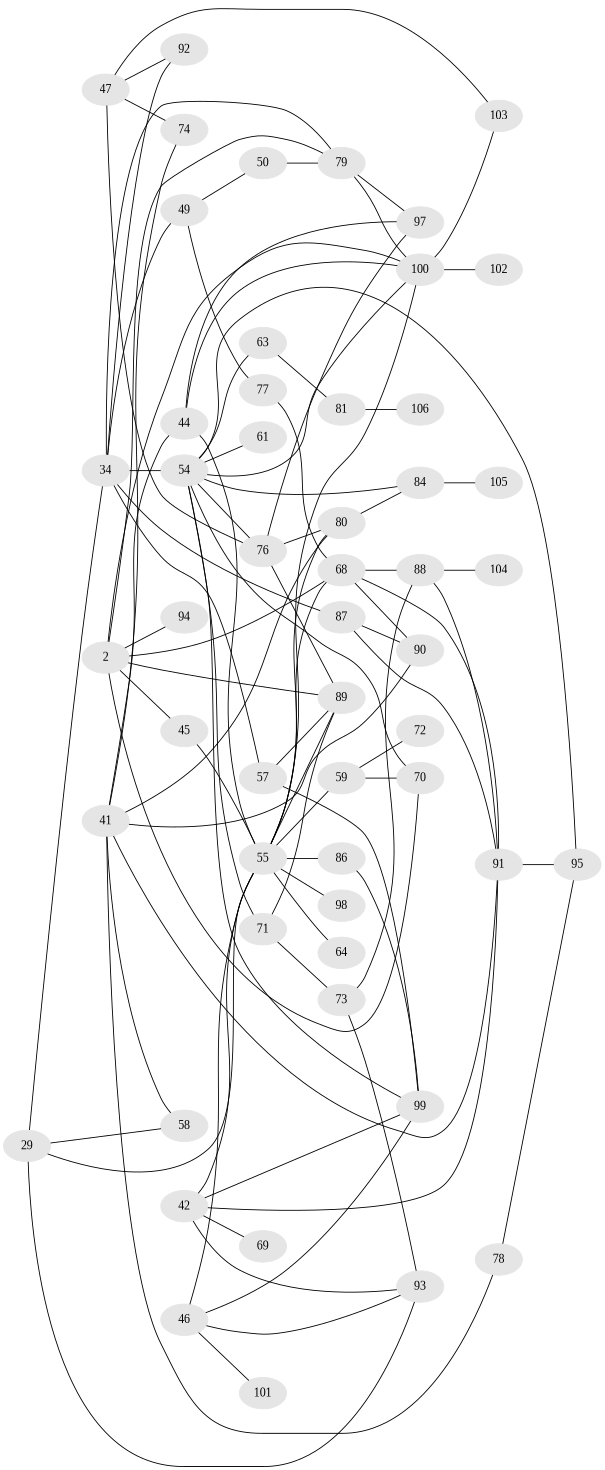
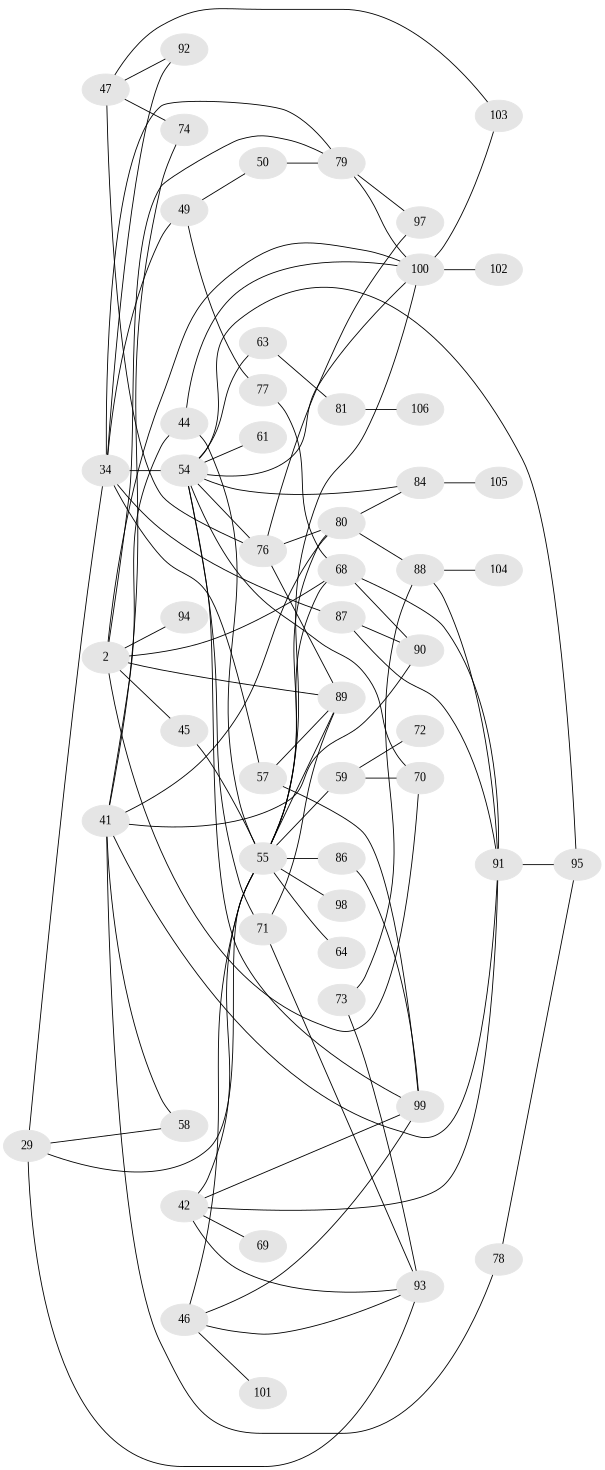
edge "97" -- "44": removed
edge "68" -- "88": now "80" -- "88"
edge "71" -- "73": now "71" -- "93"
